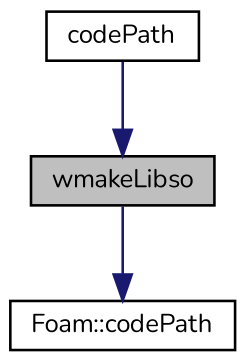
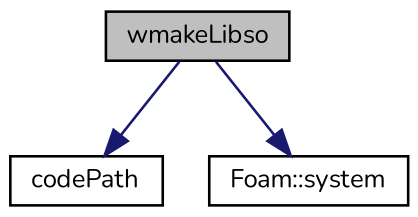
edge "codePath" -> "wmakeLibso": reversed
node "Foam::codePath": label "Foam::codePath" -> "Foam::system"
